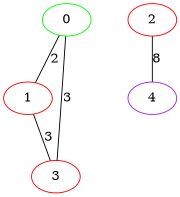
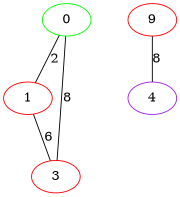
node "2": label "2" -> "9"
edge "0" -- "3": label "3" -> "8"
edge "1" -- "3": label "3" -> "6"
